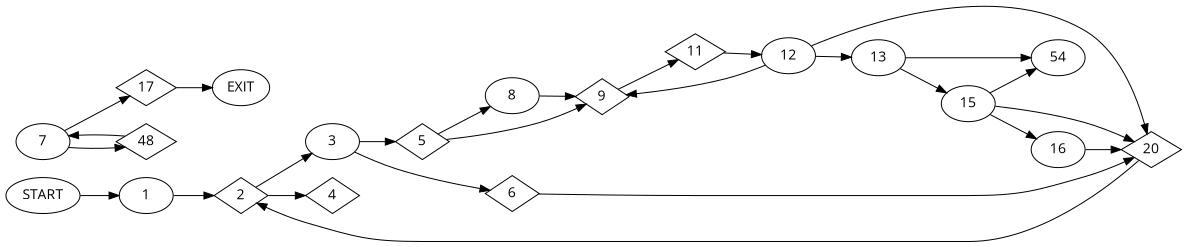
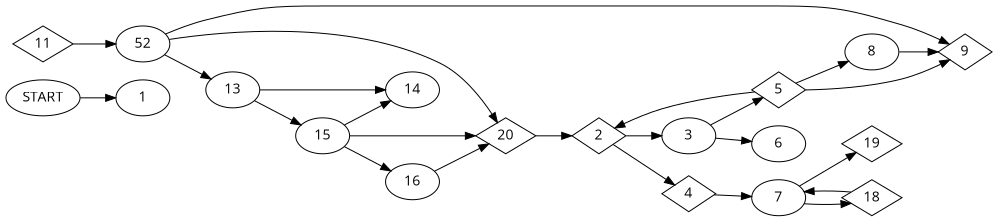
node "12": label "12" -> "52"
node "54": label "54" -> "14"
edge "9" -> "11": removed
node "17": label "17" -> "19"
node "EXIT": removed
node "48": label "48" -> "18"
node "6": shape diamond -> ellipse
edge "4" -> "7": added
edge "1" -> "2": now "5" -> "2"
edge "6" -> "20": removed
